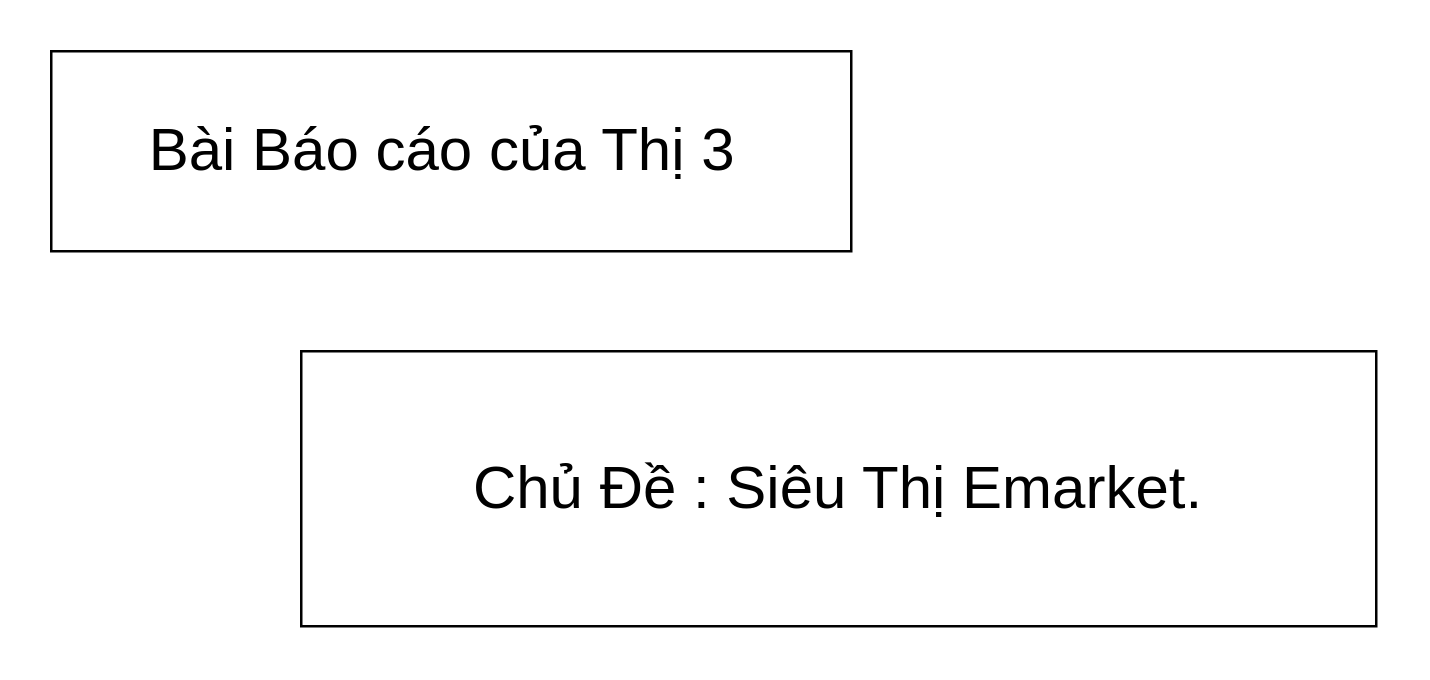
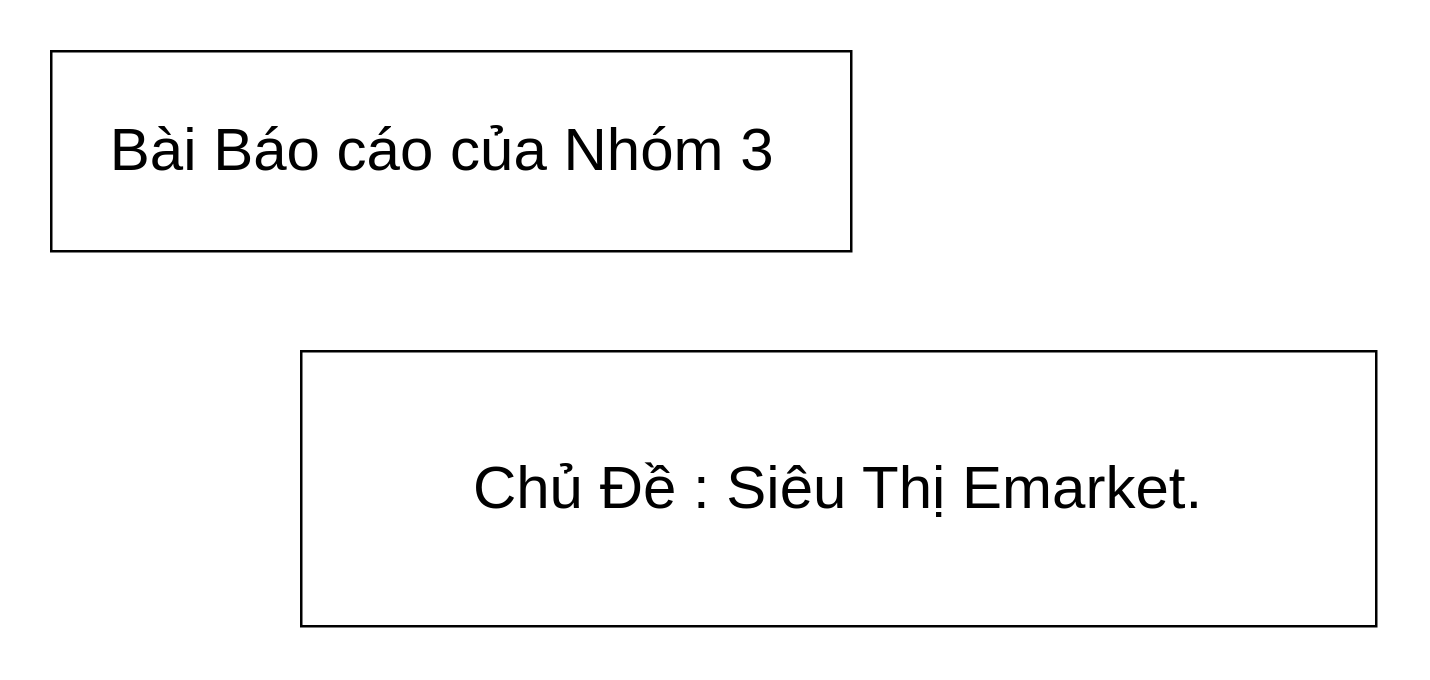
node "Bài Báo cáo của Thị 3": label "Bài Báo cáo của Thị 3" -> "Bài Báo cáo của Nhóm 3"
